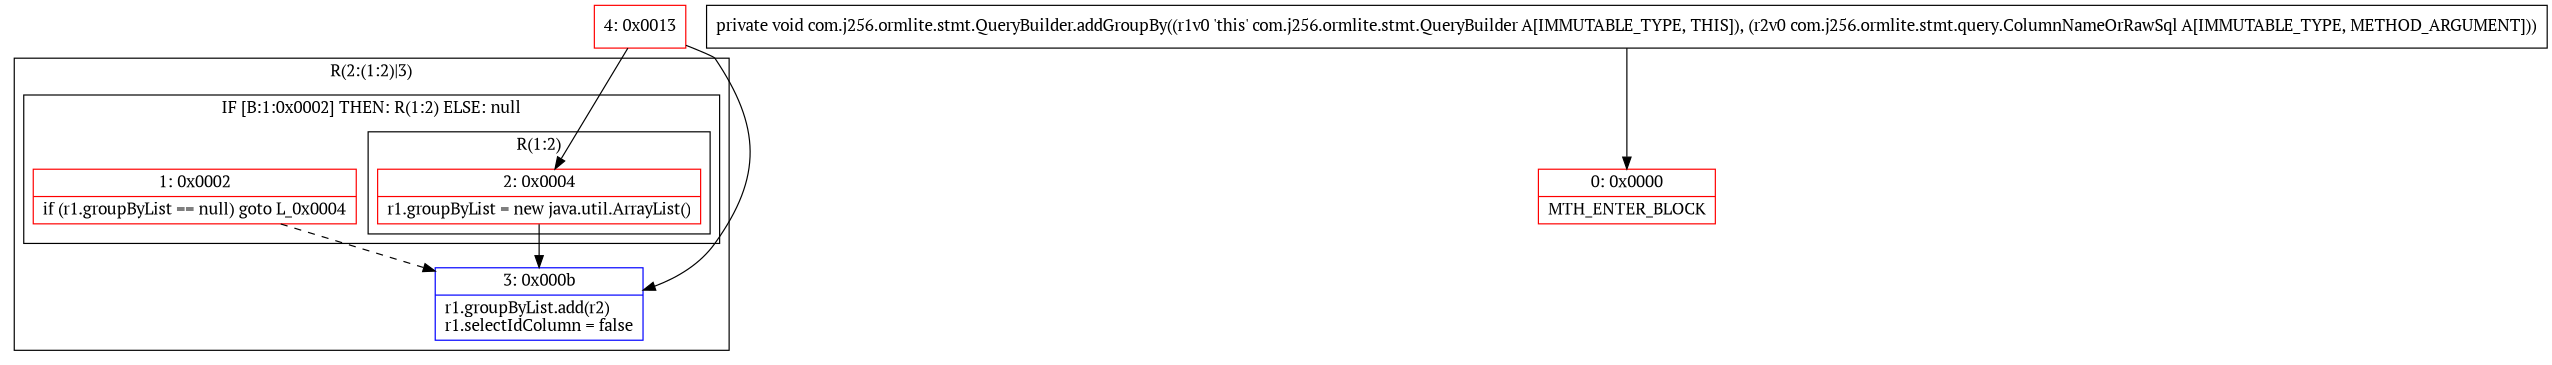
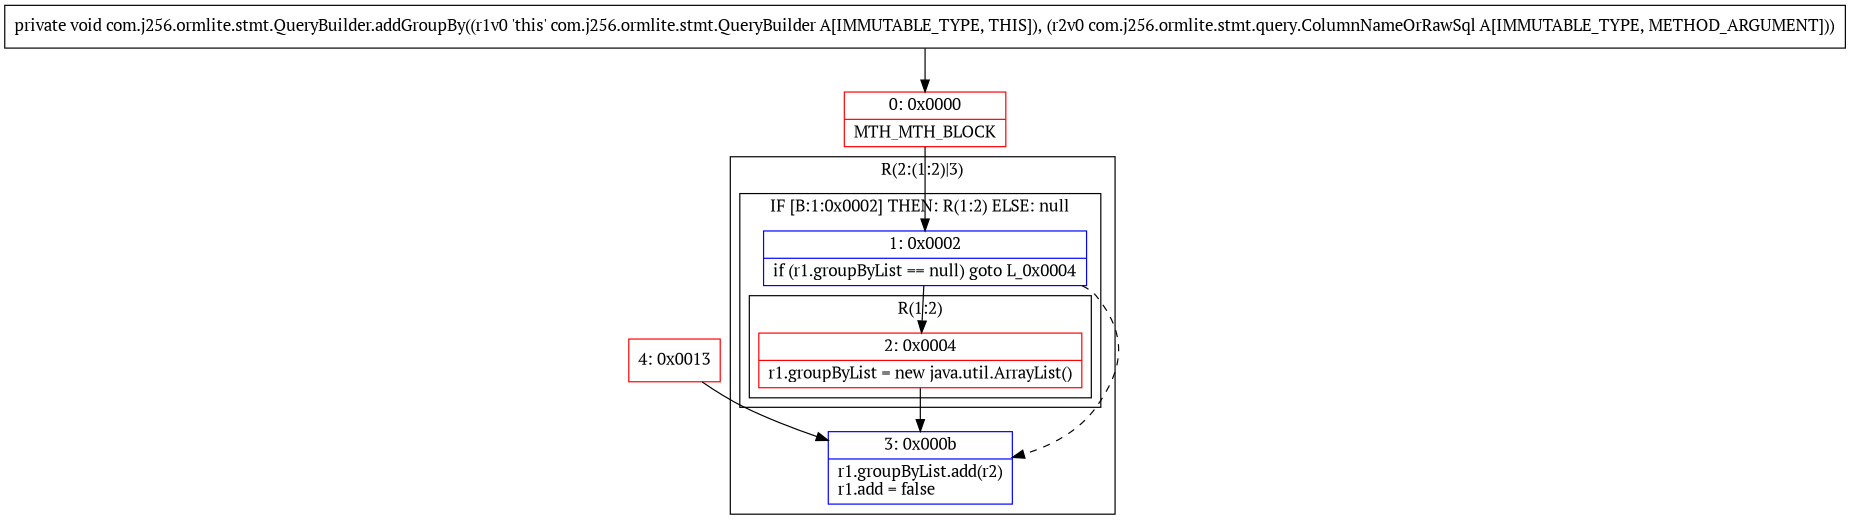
edge "4: 0x0013" -> "2: 0x0004": now "1: 0x0002" -> "2: 0x0004"
edge "0: 0x0000" -> "1: 0x0002": added
node "1: 0x0002": color red -> blue
node "0: 0x0000": text "MTH_ENTER_BLOCK" -> "MTH_MTH_BLOCK"
node "3: 0x000b": text "r1.selectIdColumn = false" -> "r1.add = false"
